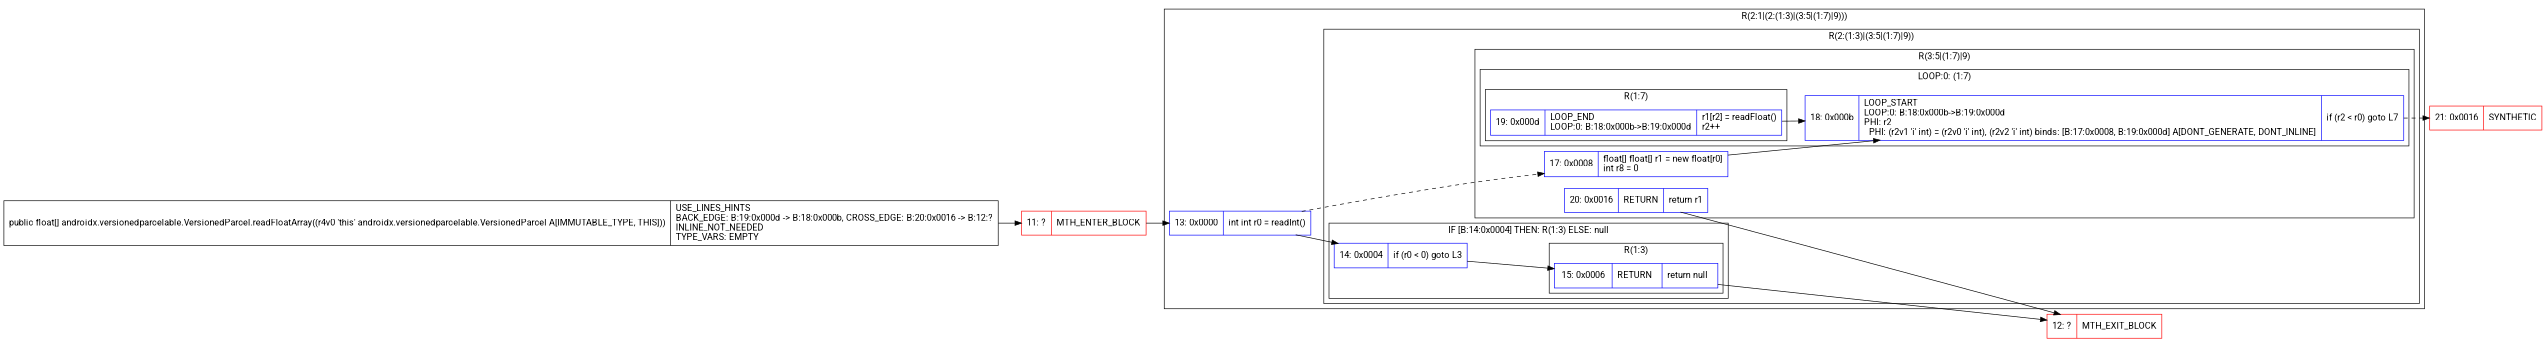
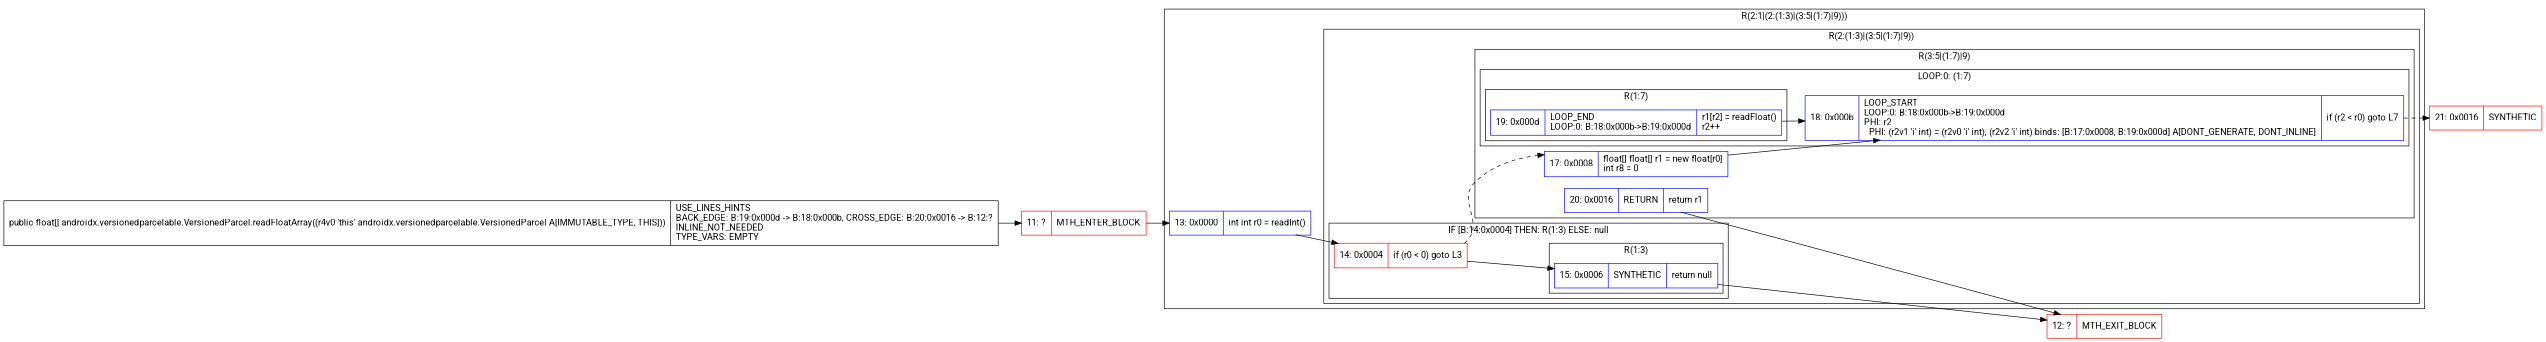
edge "13: 0x0000" -> "17: 0x0008": now "14: 0x0004" -> "17: 0x0008"
node "14: 0x0004": color blue -> red
node "15: 0x0006": text "RETURN" -> "SYNTHETIC"
